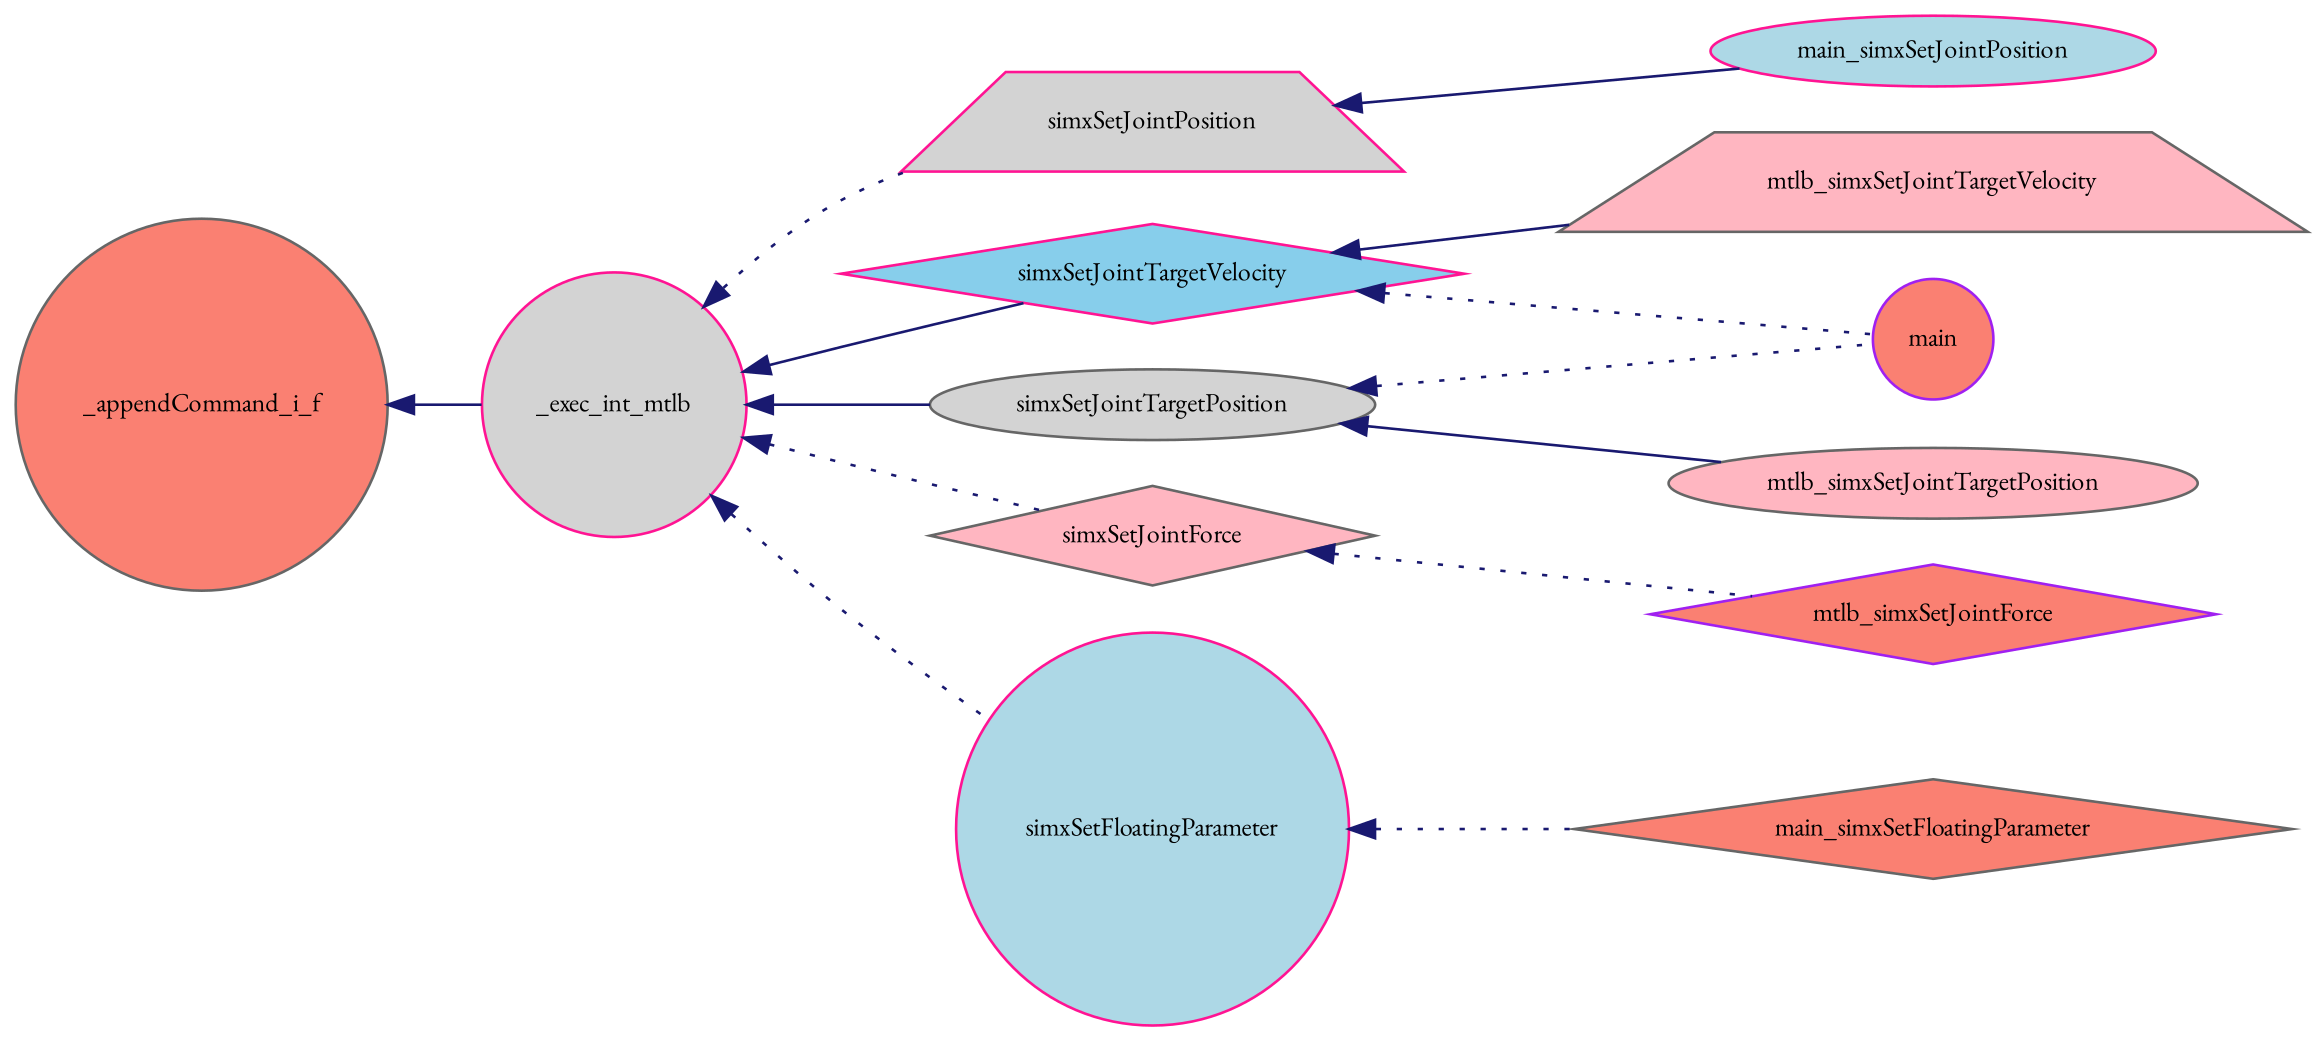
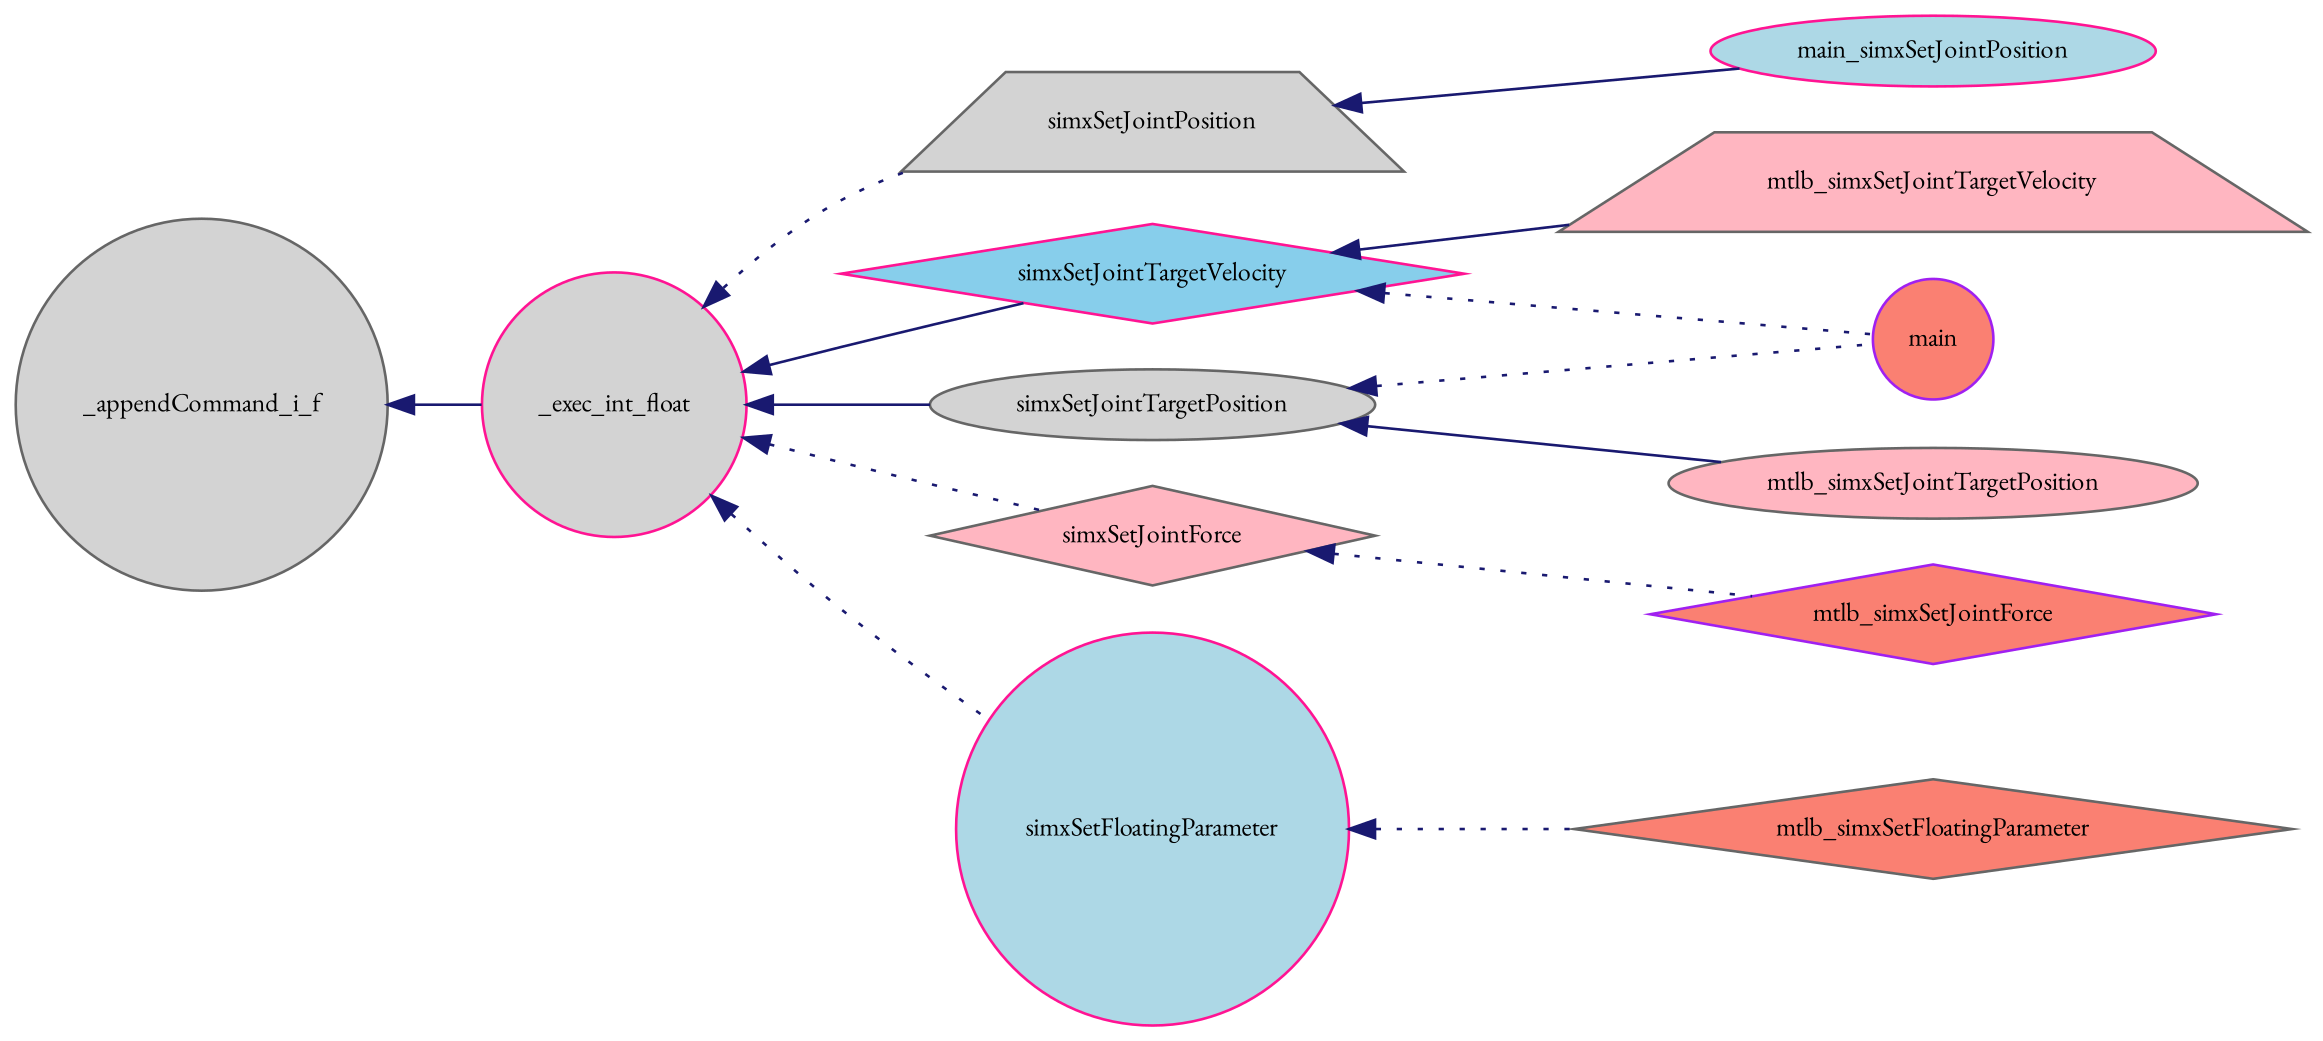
node "simxSetJointPosition": color deeppink -> gray40
node "_appendCommand_i_f": fillcolor salmon -> lightgrey
node "_exec_int_mtlb": label "_exec_int_mtlb" -> "_exec_int_float"
node "main_simxSetFloatingParameter": label "main_simxSetFloatingParameter" -> "mtlb_simxSetFloatingParameter"
